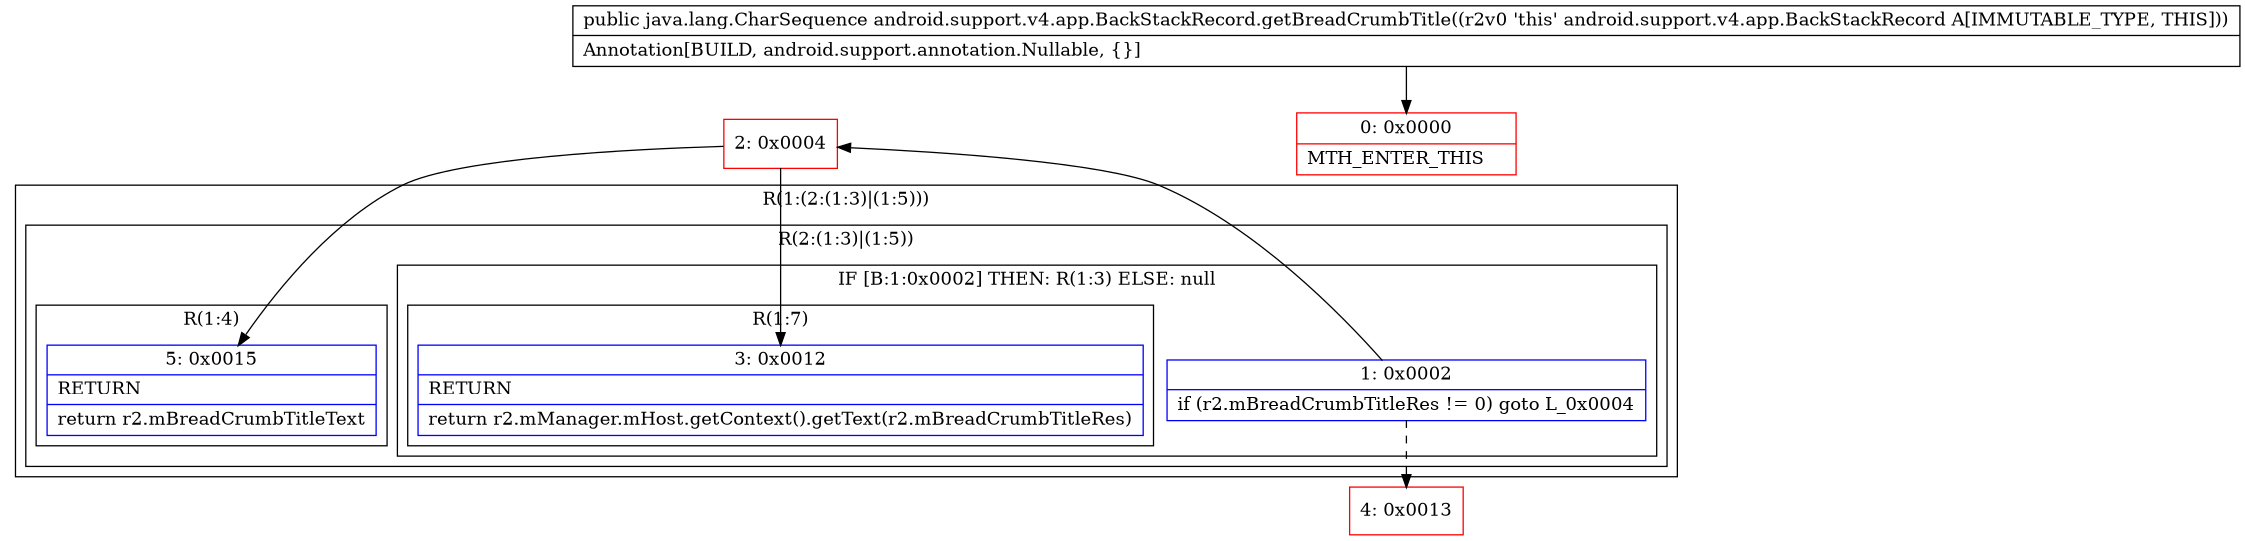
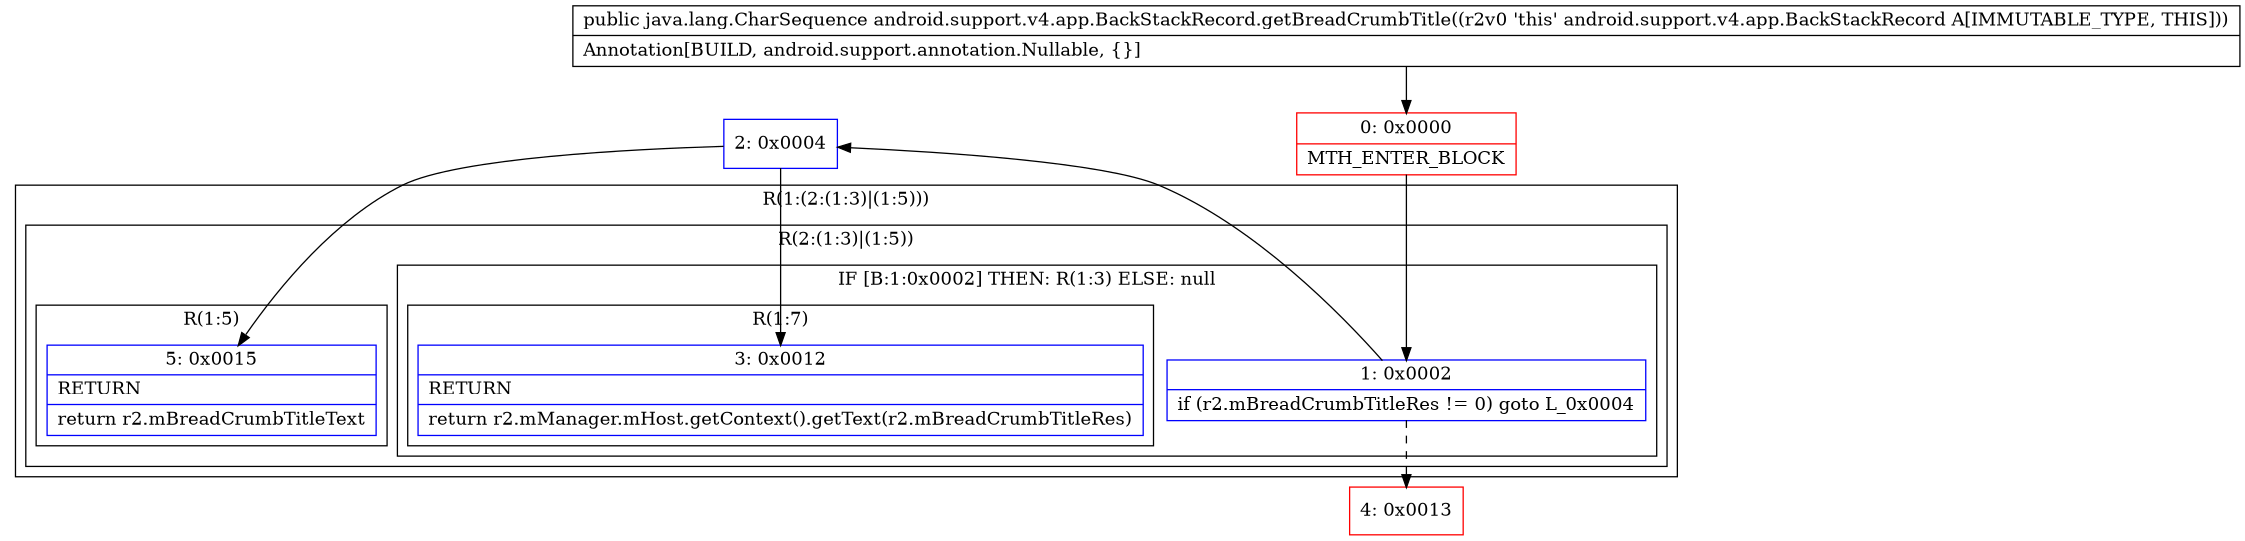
node "2: 0x0004": color red -> blue
node "0: 0x0000": text "MTH_ENTER_THIS" -> "MTH_ENTER_BLOCK"
edge "0: 0x0000" -> "1: 0x0002": added
cluster "R(1:4)": label "R(1:4)" -> "R(1:5)"
